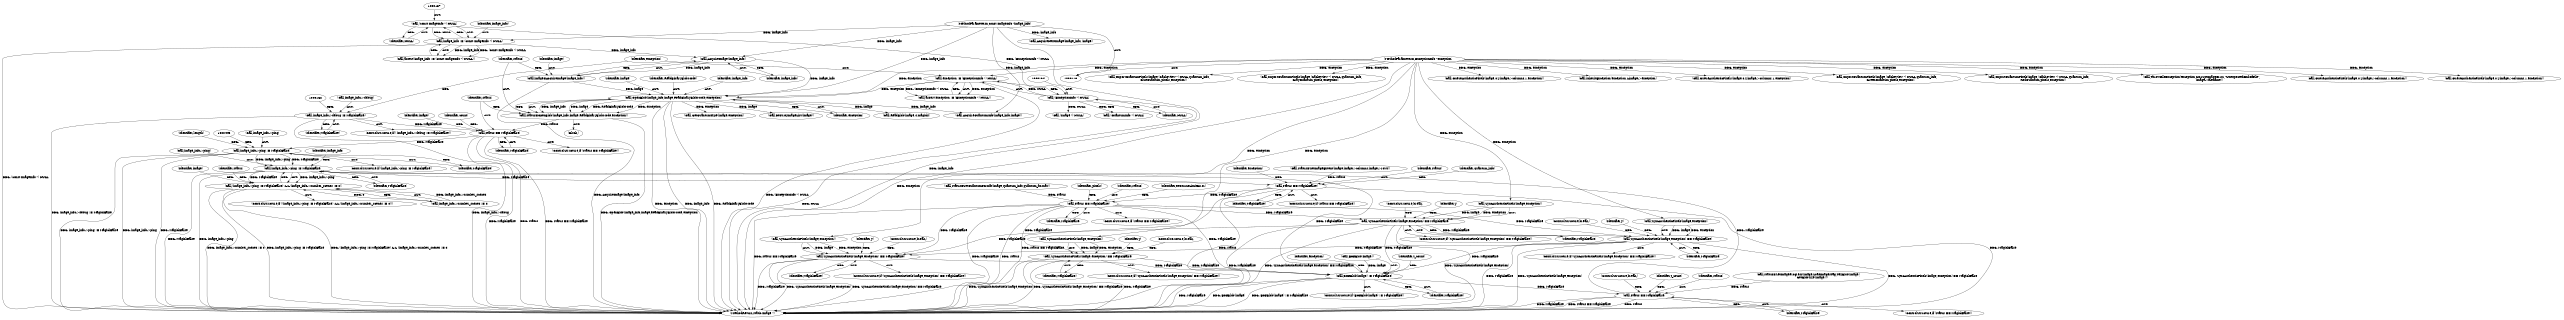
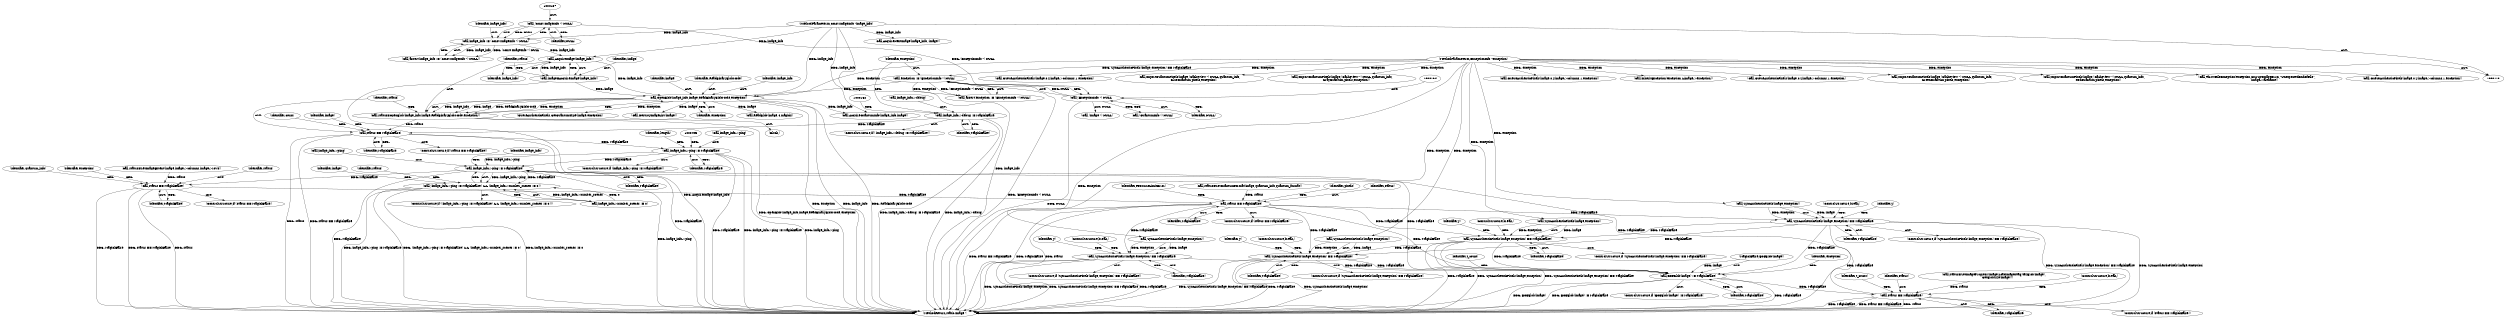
edge "(MethodParameterIn,ExceptionInfo *exception)" -> "(Call,exception != (ExceptionInfo *) NULL)": label "DDG: exception" -> "DDG: SyncAuthenticPixels(image,exception) == MagickFalse"
edge "(Call,(ExceptionInfo *) NULL)" -> "(Call,(Image *) NULL)": label "DDG: NULL" -> "AST: NULL"
node "(Call,GetQuantumType(image,exception))": label "(Call,GetQuantumType(image,exception))" -> "(QueueAuthenticPixels,GetQuantumType(image,exception))"
node "(Call,EOFBlob(image))": label "(Call,EOFBlob(image))" -> "(MagickFalse,EOFBlob(image))"
edge "(Call,image_info != (const ImageInfo *) NULL)" -> "(MethodReturn,static Image *)": removed, label "DDG: (const ImageInfo *) NULL"
